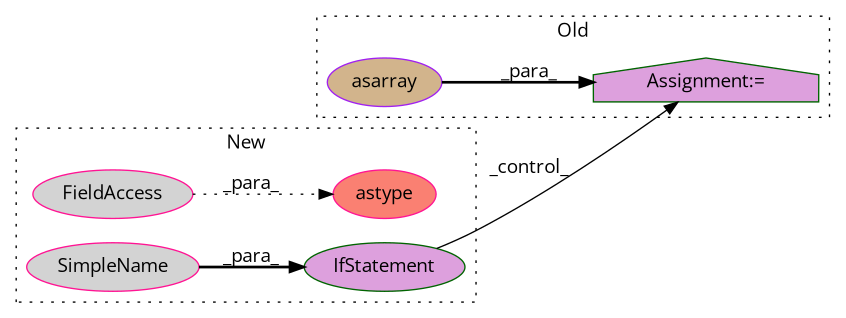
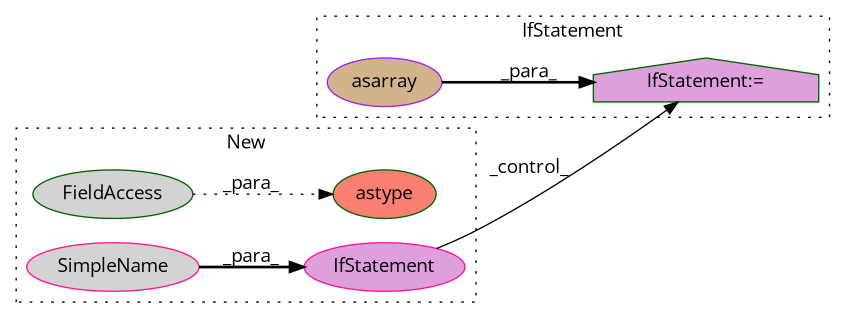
cluster "Old": label "Old" -> "IfStatement"
node "Assignment:=": label "Assignment:=" -> "IfStatement:="
node "FieldAccess": color deeppink -> darkgreen
node "astype": color deeppink -> darkgreen
node "IfStatement": color darkgreen -> deeppink
